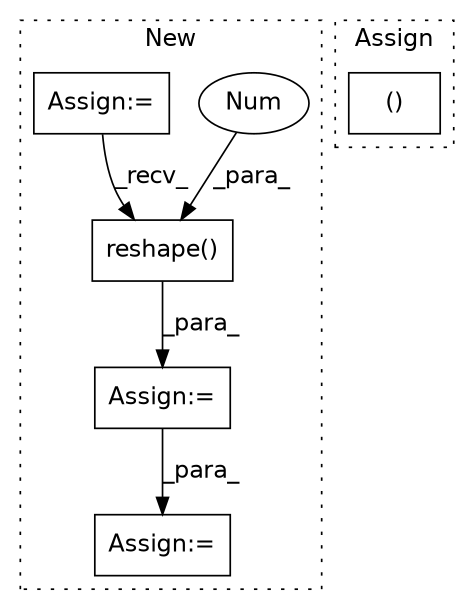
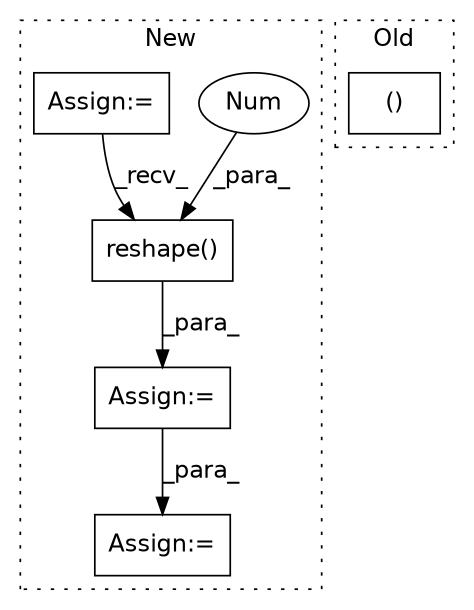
cluster "Assign": label "Assign" -> "Old"
